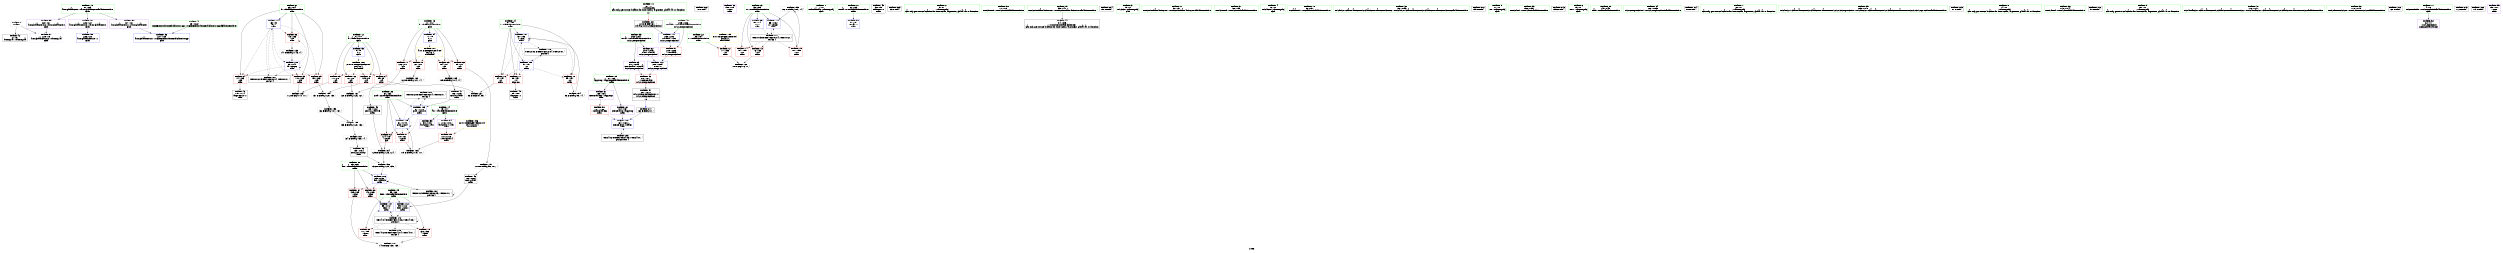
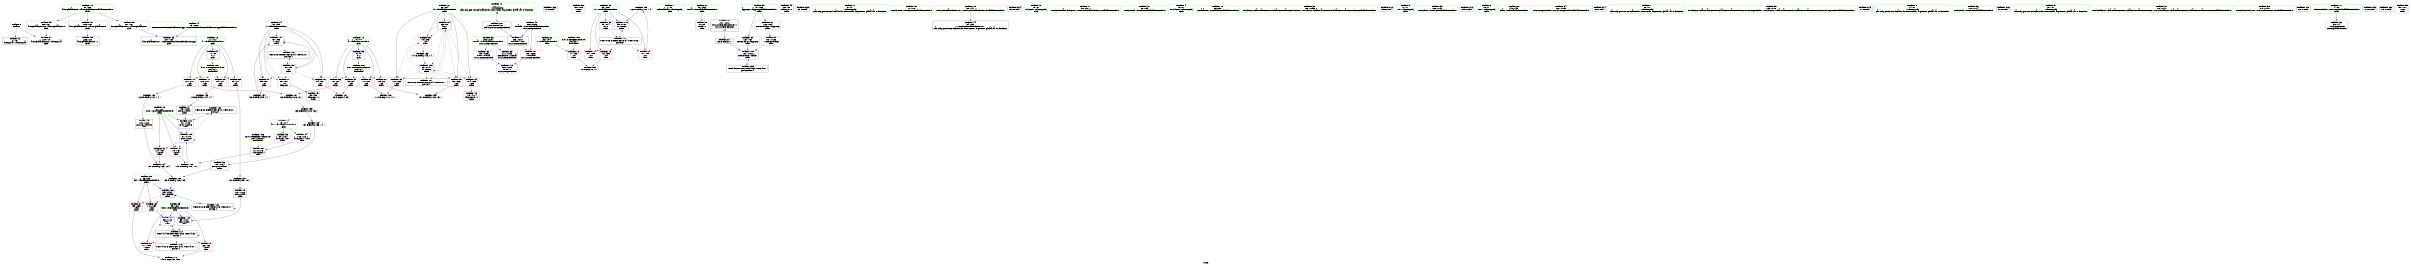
node "NodeID: 92": removed
node "NodeID: 158": removed
node "NodeID: 82": text "cxa" -> "main"
